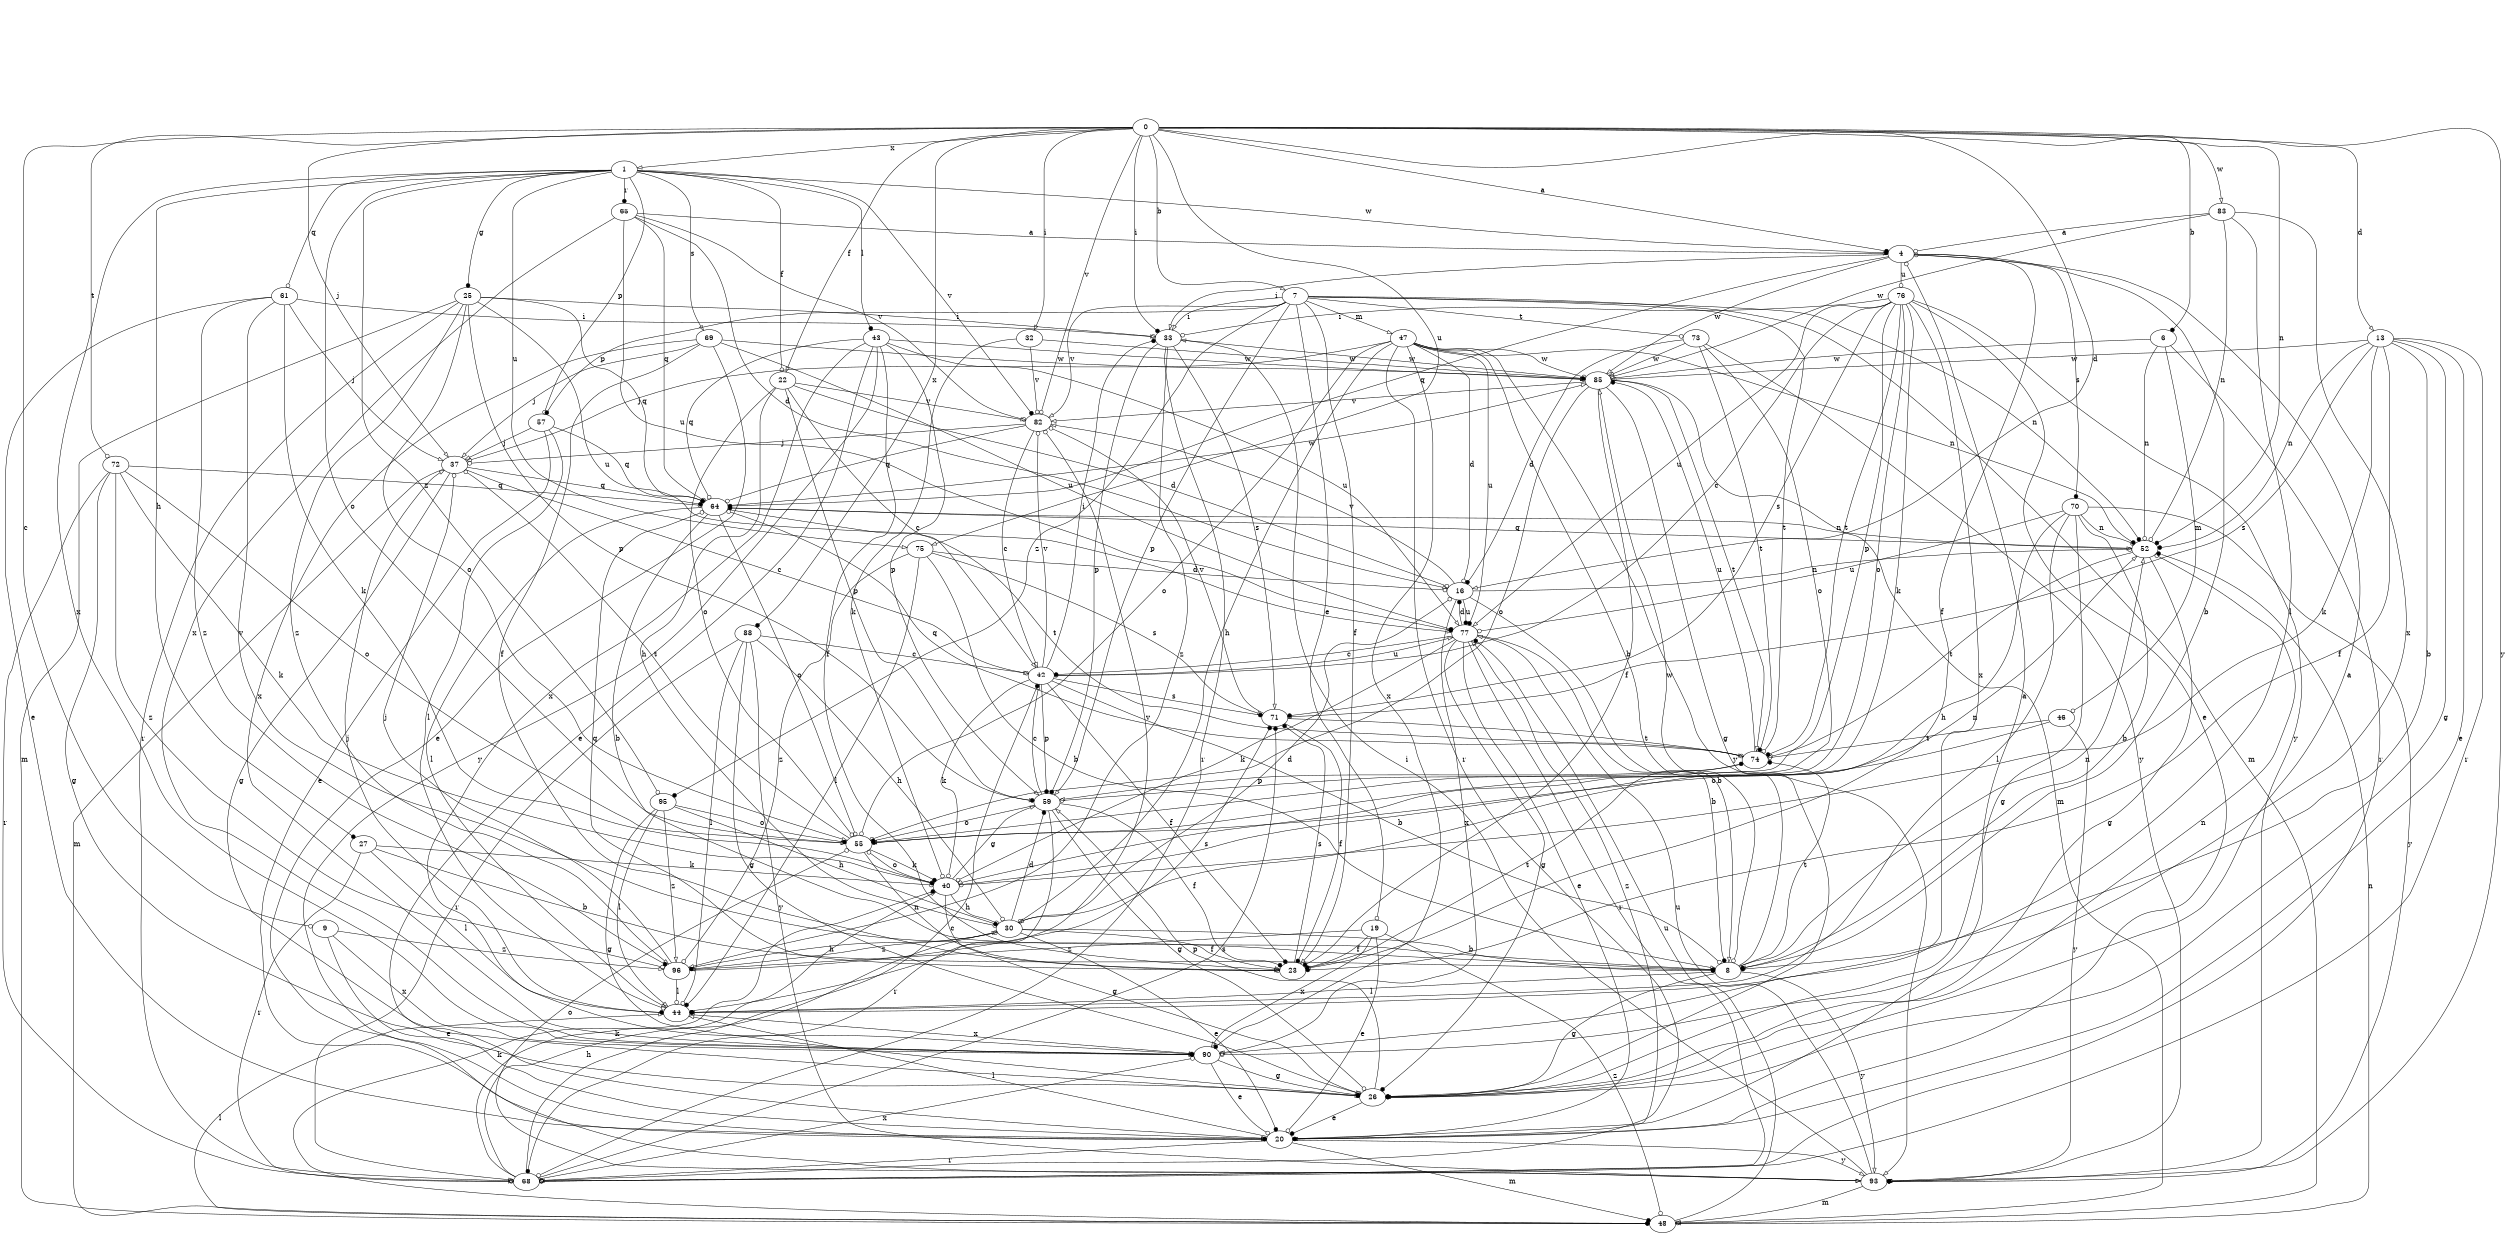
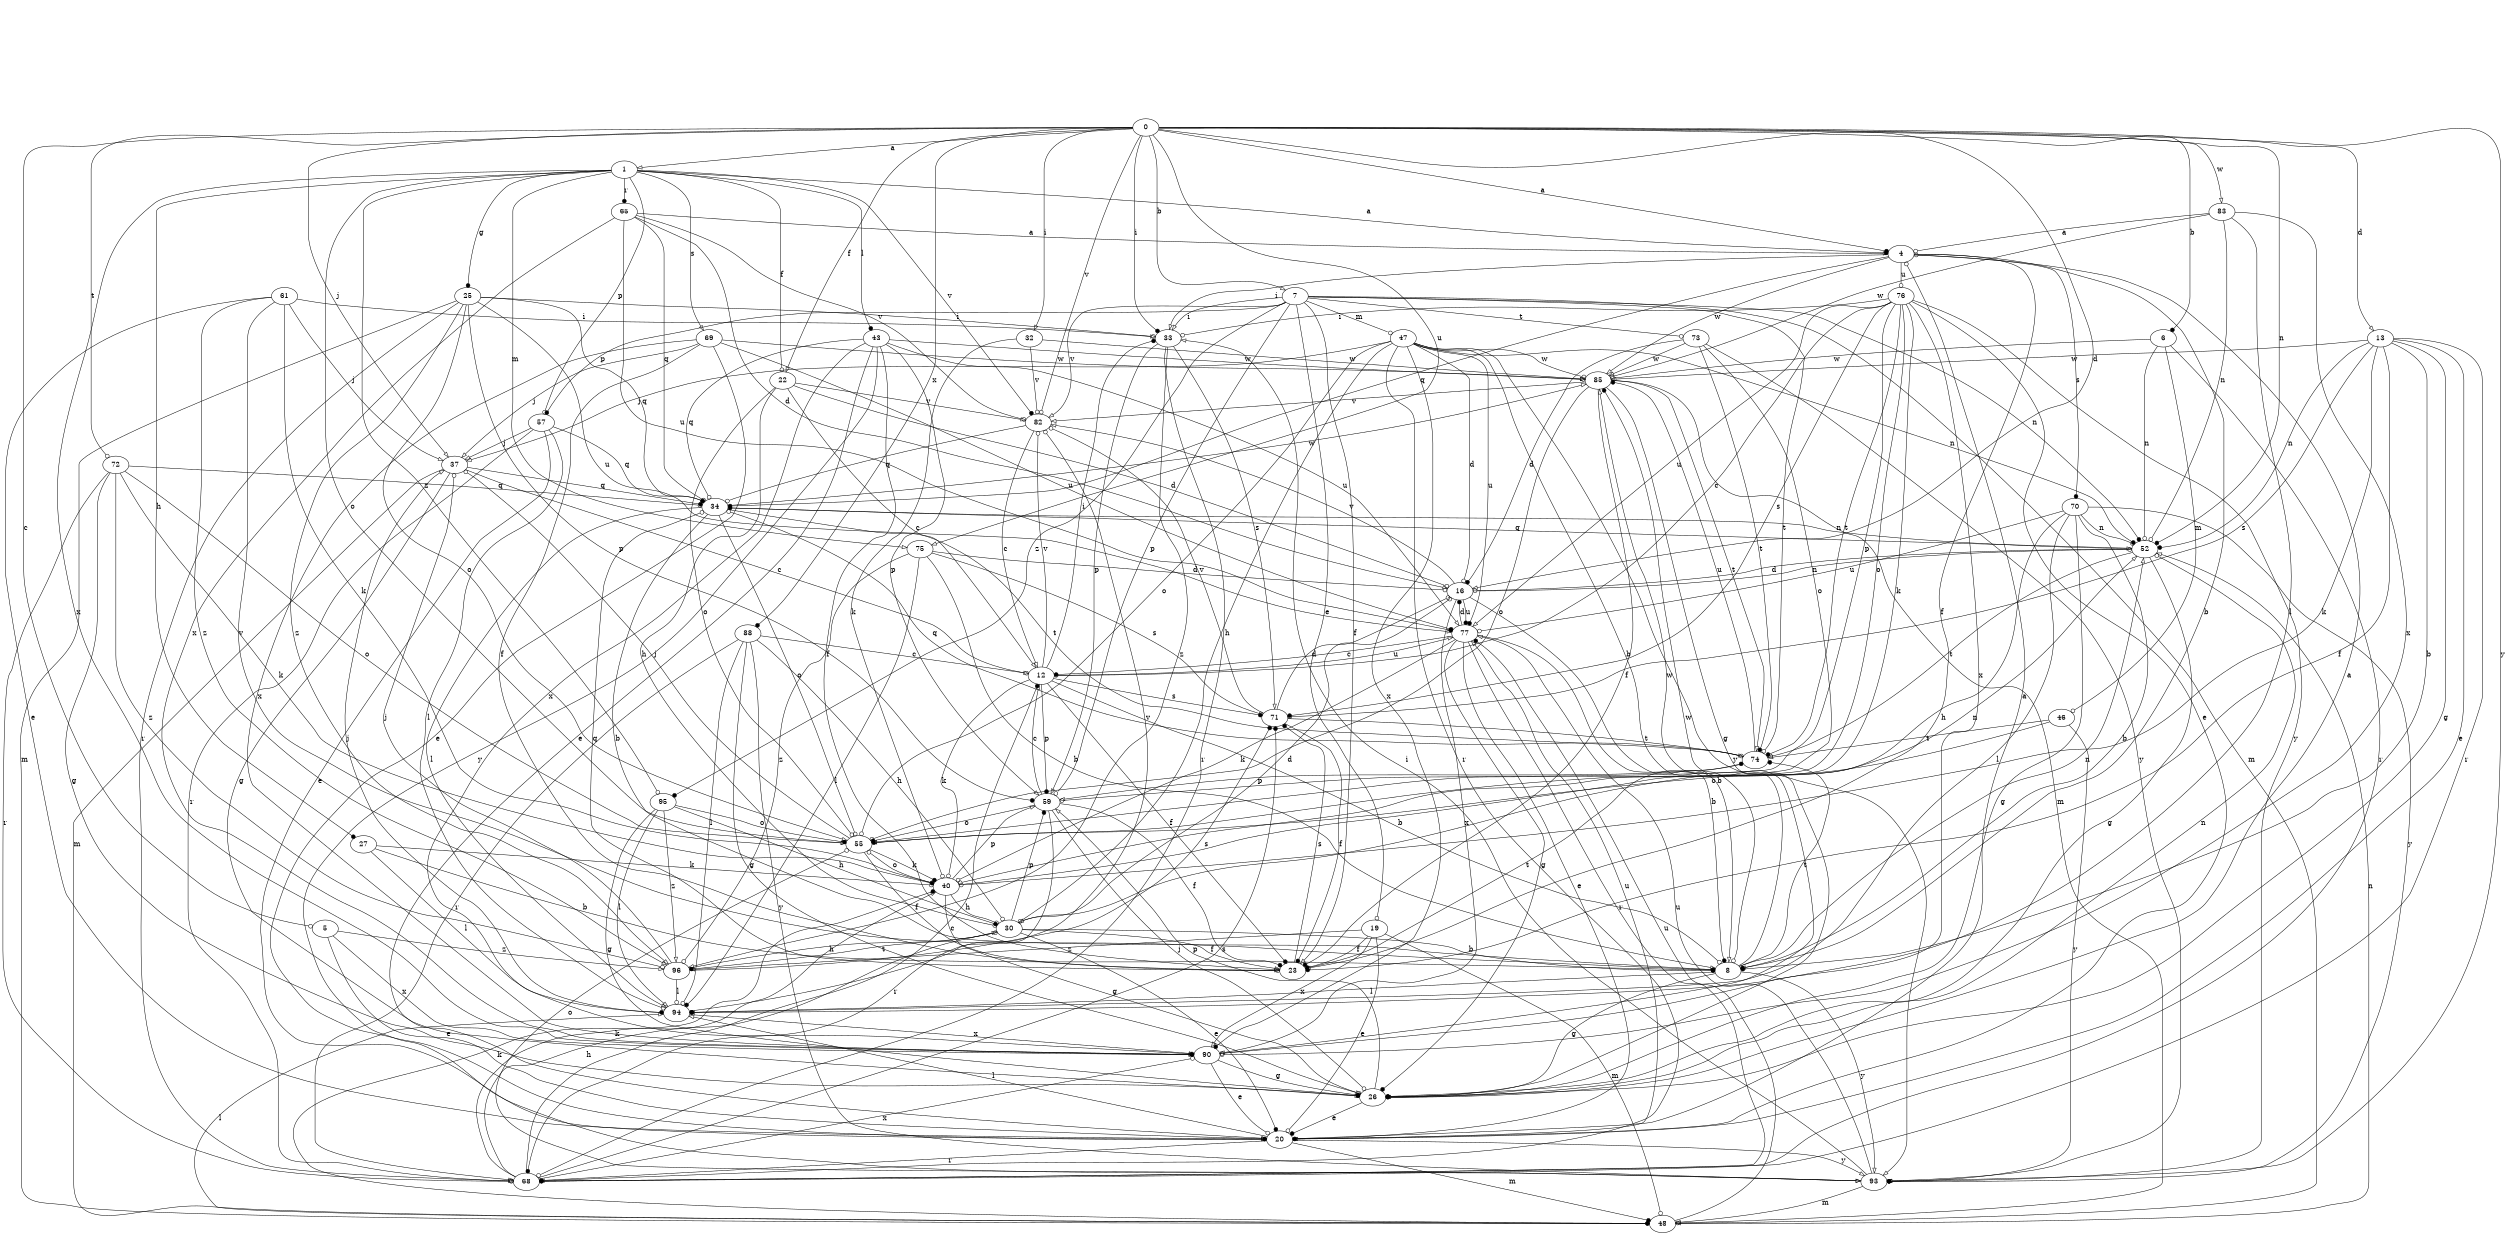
edge "0" -> "1": label "x" -> "a"
edge "1" -> "61": removed, label "q"
edge "1" -> "4": label "w" -> "a"
edge "7" -> "47": arrowhead onormal -> odot
edge "1" -> "75": label "u" -> "m"
edge "33" -> "85": now "90" -> "85"
edge "82" -> "37": removed, label "j"
node "64": label "64" -> "34"
edge "7" -> "59": arrowhead onormal -> odot
edge "52" -> "16": added, label "d"
edge "33" -> "59": arrowhead dot -> onormal
edge "75" -> "71": arrowhead onormal -> odot
edge "22" -> "59": removed, label "p"
edge "71" -> "16": added, label "d"
edge "55" -> "37": label "t" -> "j"
node "42": label "42" -> "12"
edge "61" -> "96": arrowhead dot -> onormal
edge "46" -> "74": arrowhead odot -> onormal
edge "40" -> "59": label "g" -> "p"
edge "30" -> "59": label "d" -> "p"
edge "20" -> "77": label "z" -> "u"
edge "55" -> "23": label "n" -> "f"
node "9": label "9" -> "5"
edge "30" -> "96": label "z" -> "t"
edge "59" -> "26": label "g" -> "j"
node "44": label "44" -> "94"
edge "19" -> "48": label "z" -> "m"
edge "27" -> "68": now "57" -> "68"
edge "13" -> "68": arrowhead odot -> dot
edge "48" -> "52": arrowhead dot -> onormal
